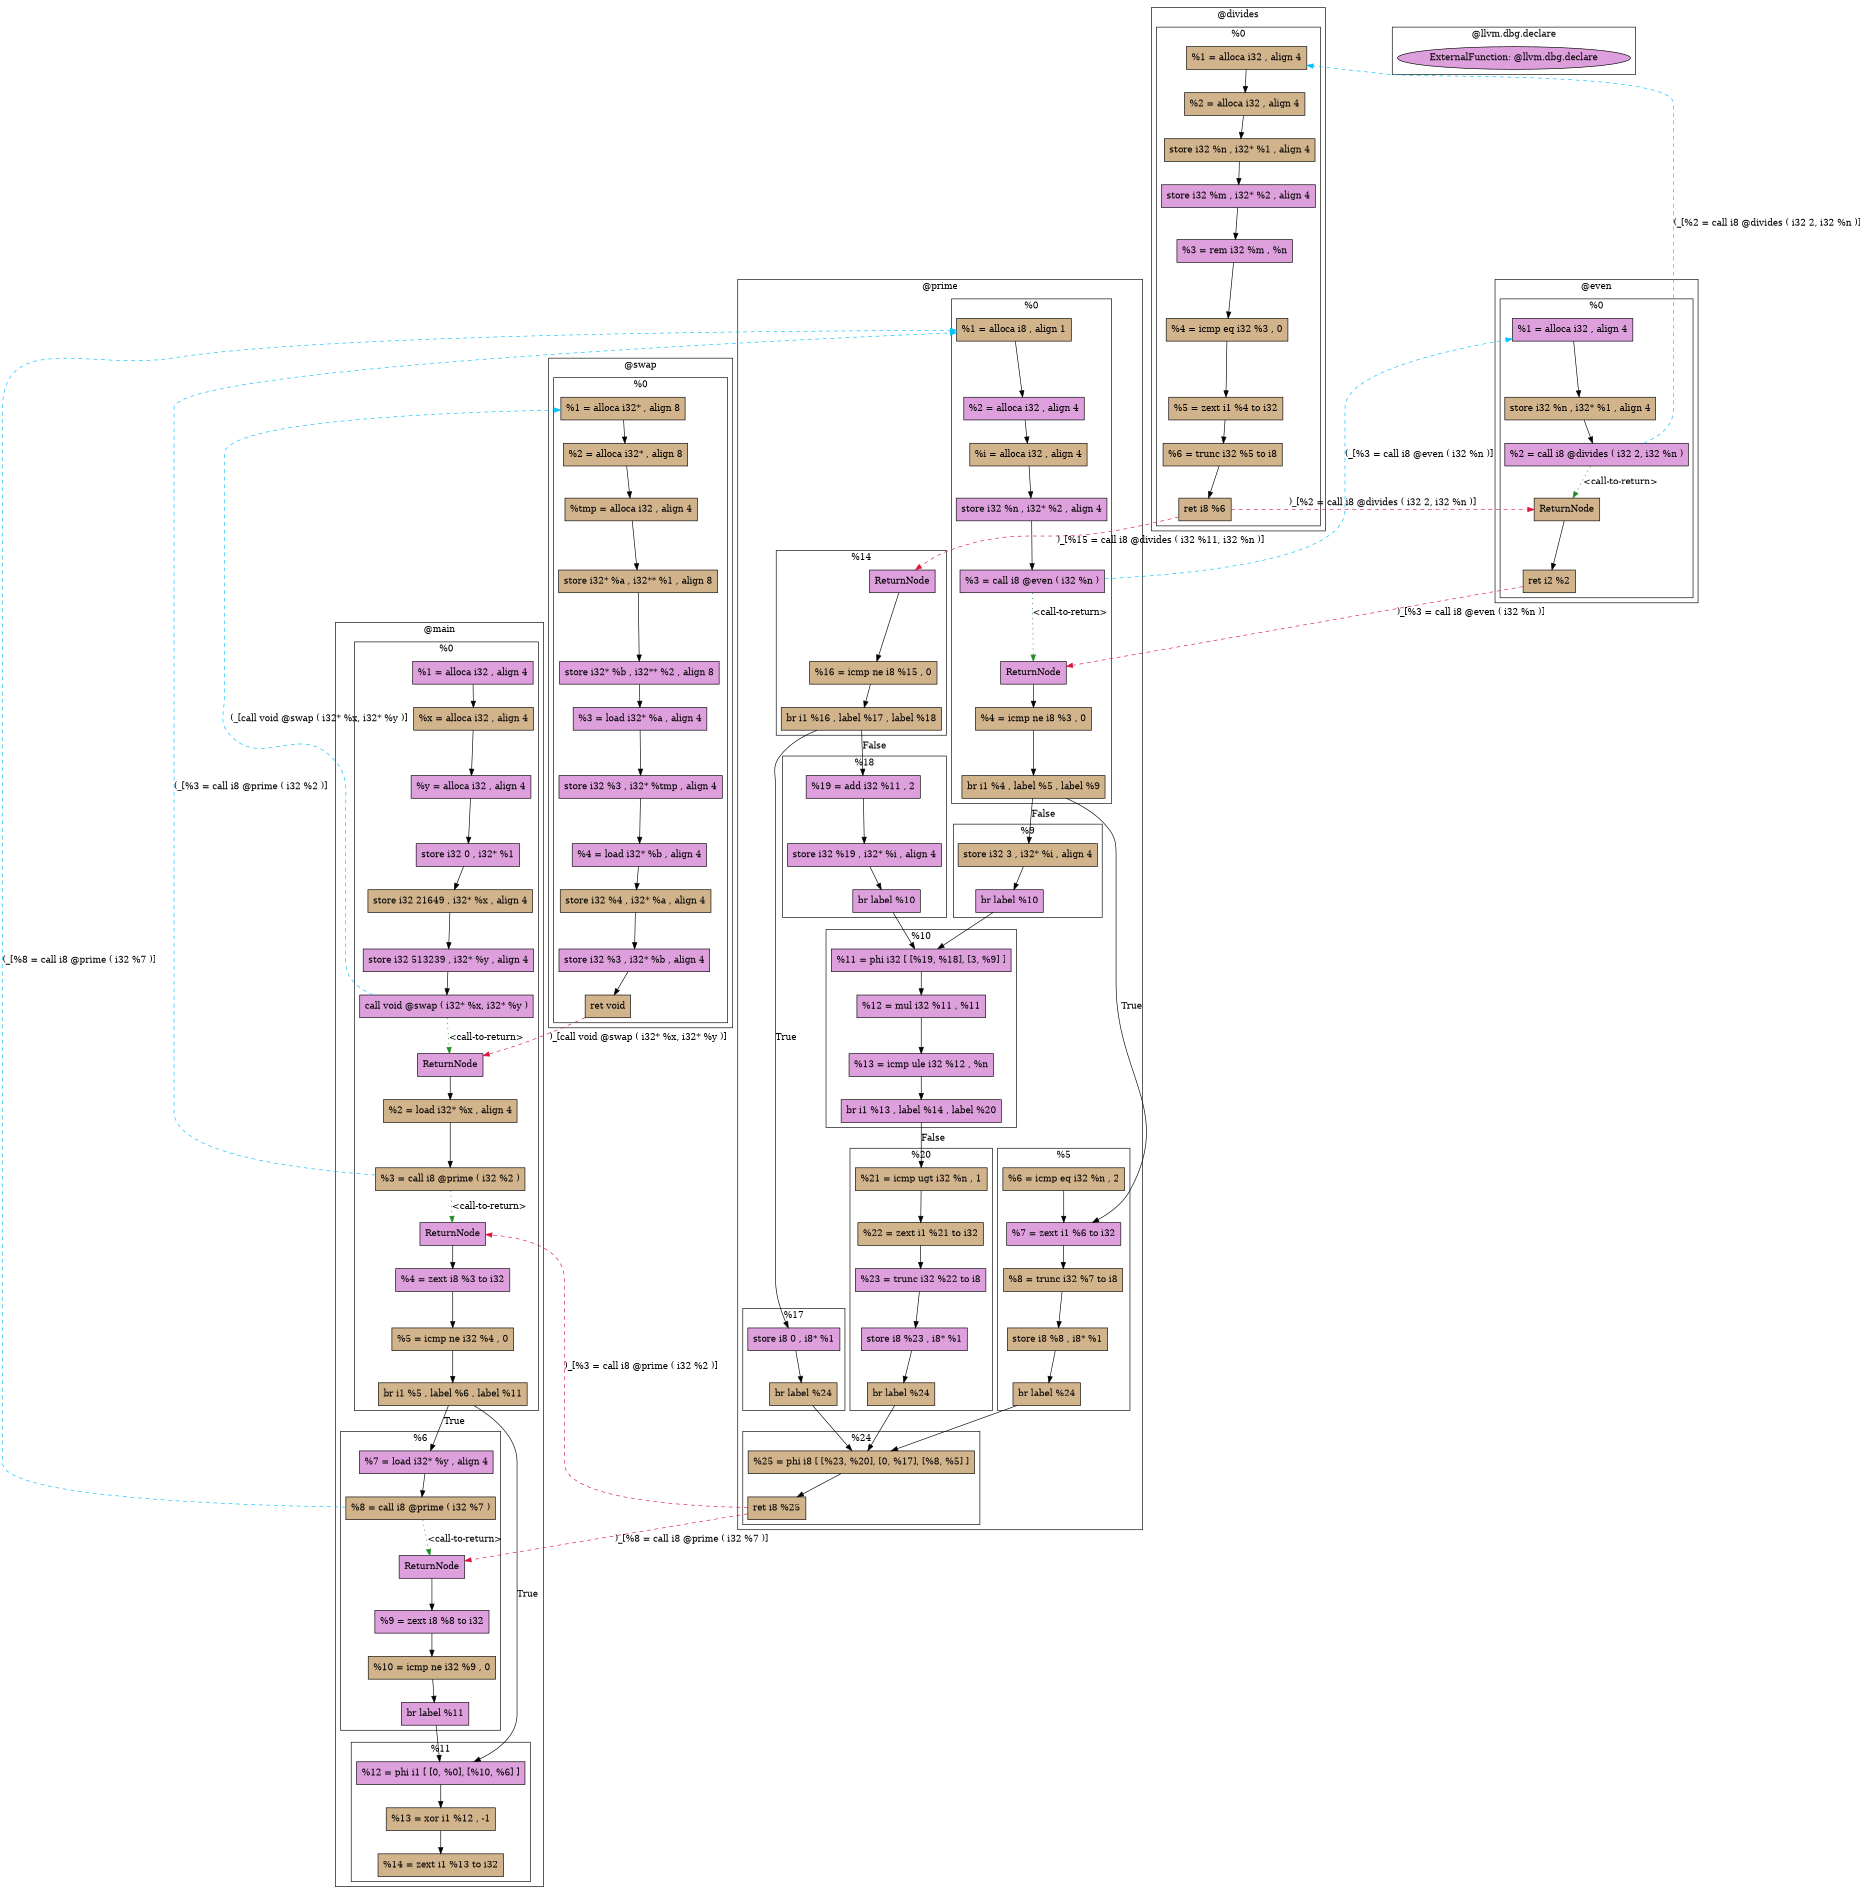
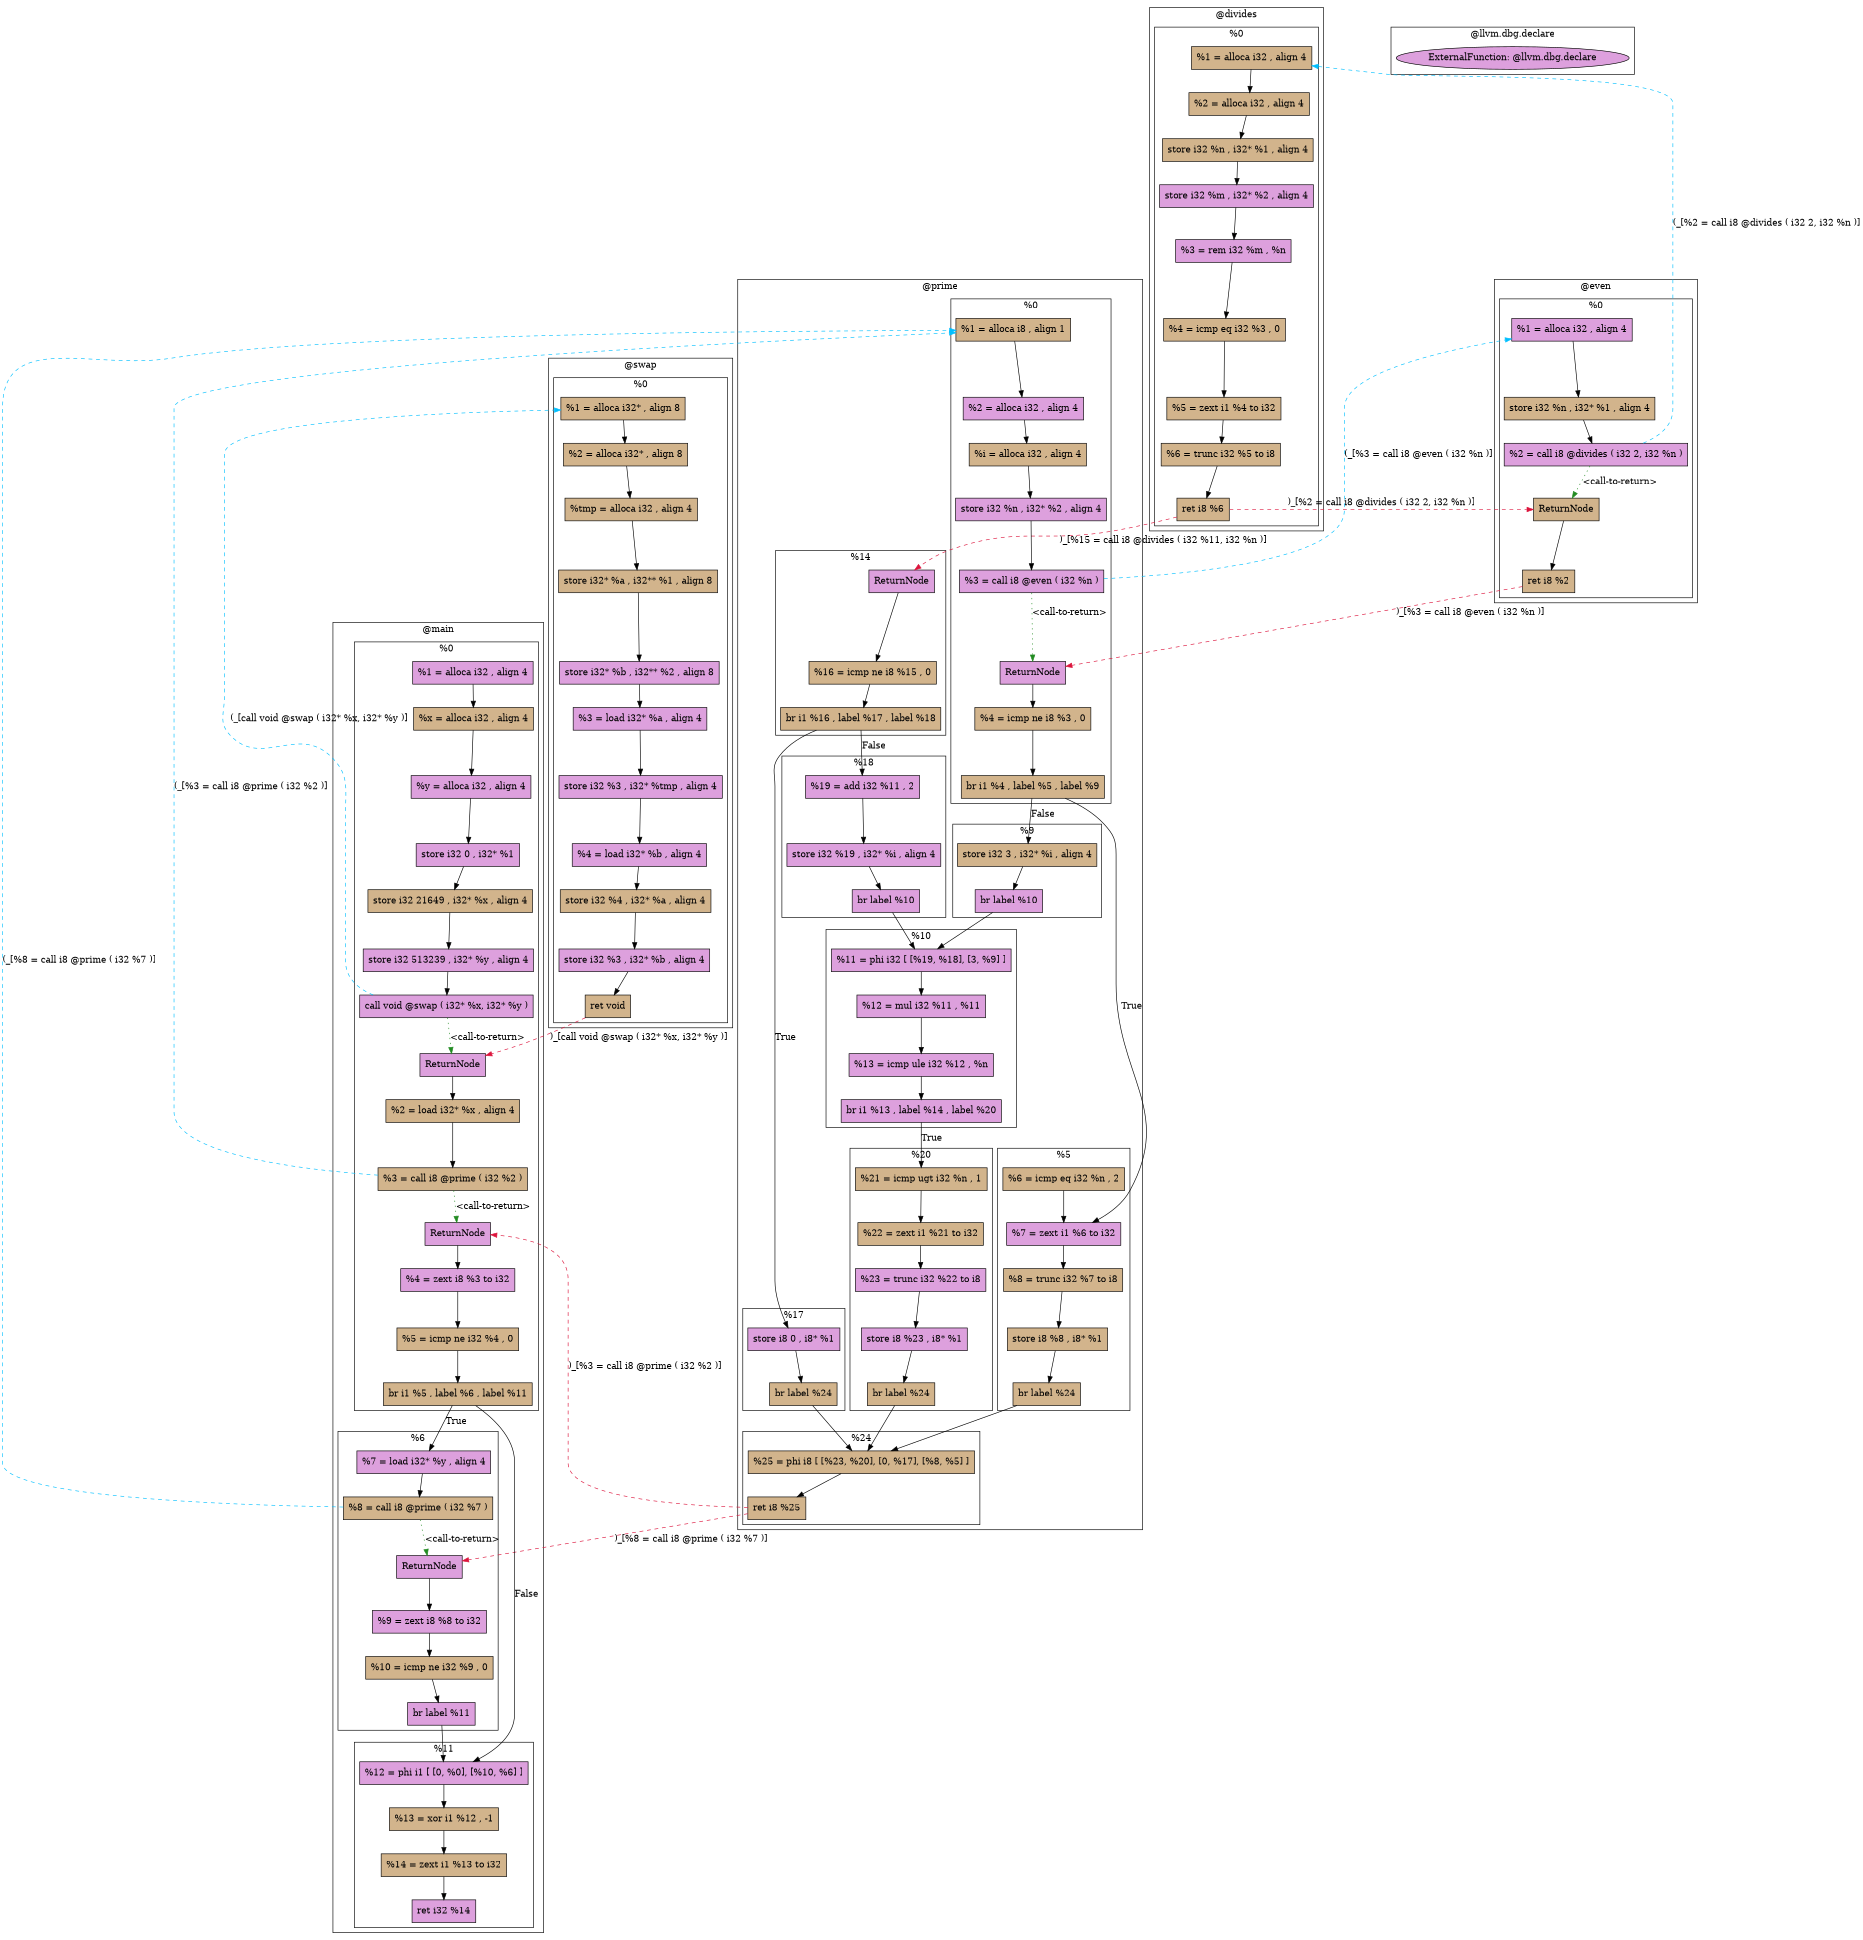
node "ret i2 %2": label "ret i2 %2" -> "ret i8 %2"
edge "br i1 %13 , label %14 , label %20" -> "%21 = icmp ugt i32 %n , 1": label "False" -> "True"
edge "br i1 %5 , label %6 , label %11" -> "%12 = phi i1 [ [0, %0], [%10, %6] ]": label "True" -> "False"
node "ret i32 %14": added
